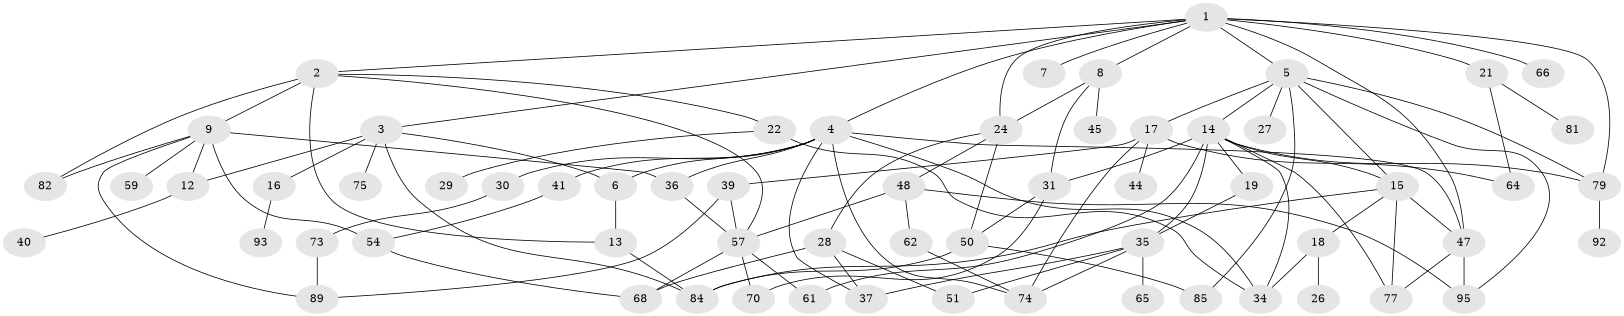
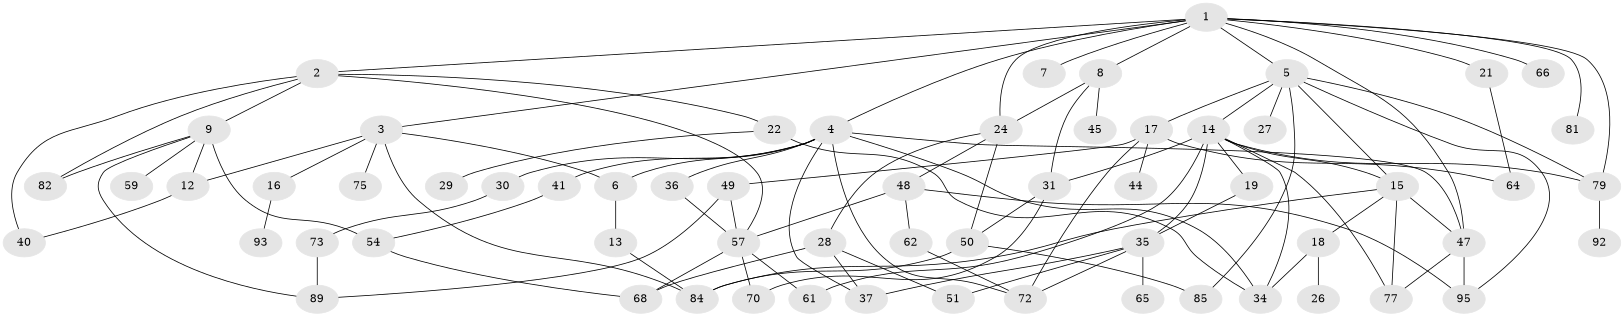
edge "21" -- "81": now "1" -- "81"
edge "9" -- "36": removed
node "39": label "39" -> "49"
edge "2" -- "13": now "2" -- "40"
node "74": label "74" -> "72"
